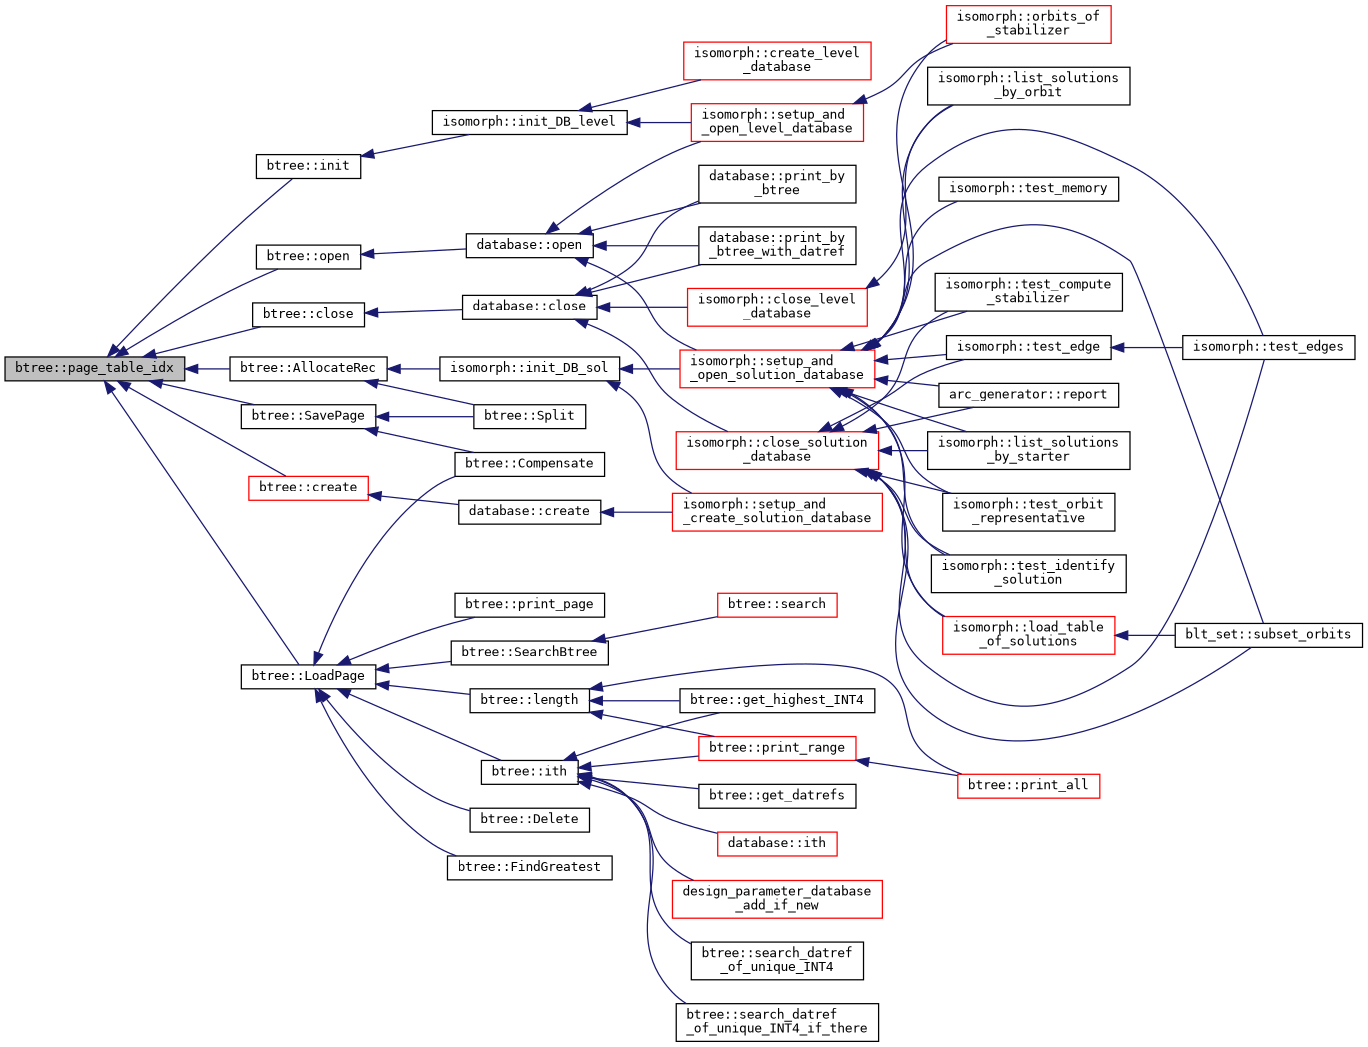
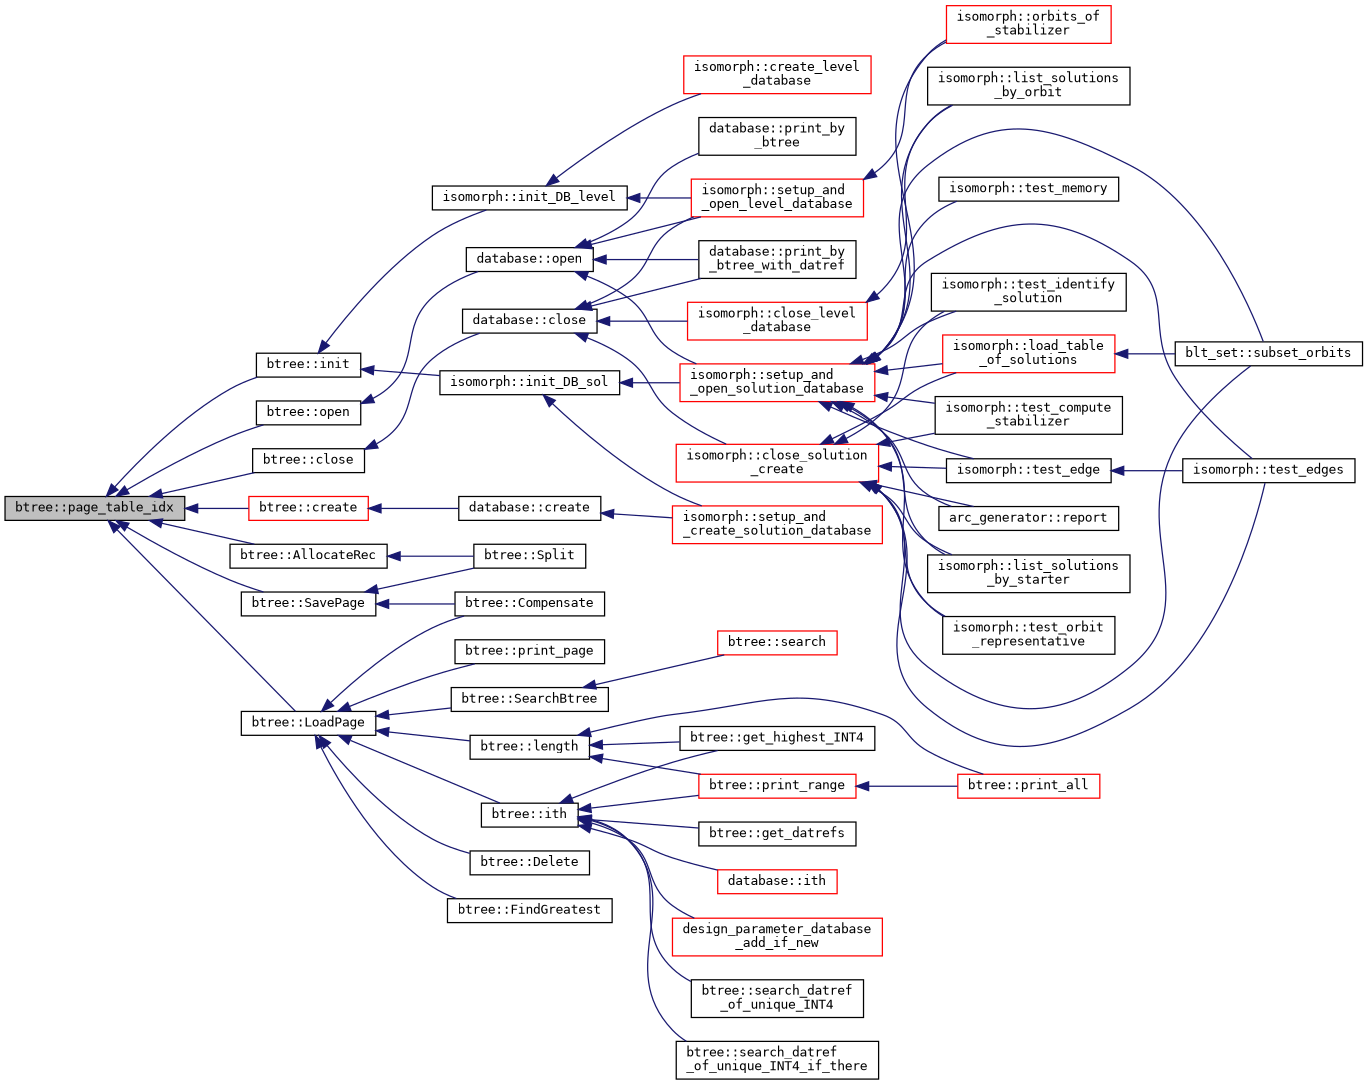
edge "database::print_by _btree" -> "database::close": now "isomorph::setup_and _open_level_database" -> "database::close"
edge "isomorph::init_DB_sol" -> "btree::AllocateRec": now "isomorph::init_DB_sol" -> "btree::init"
node "isomorph::close_solution _database": label "isomorph::close_solution _database" -> "isomorph::close_solution _create"
